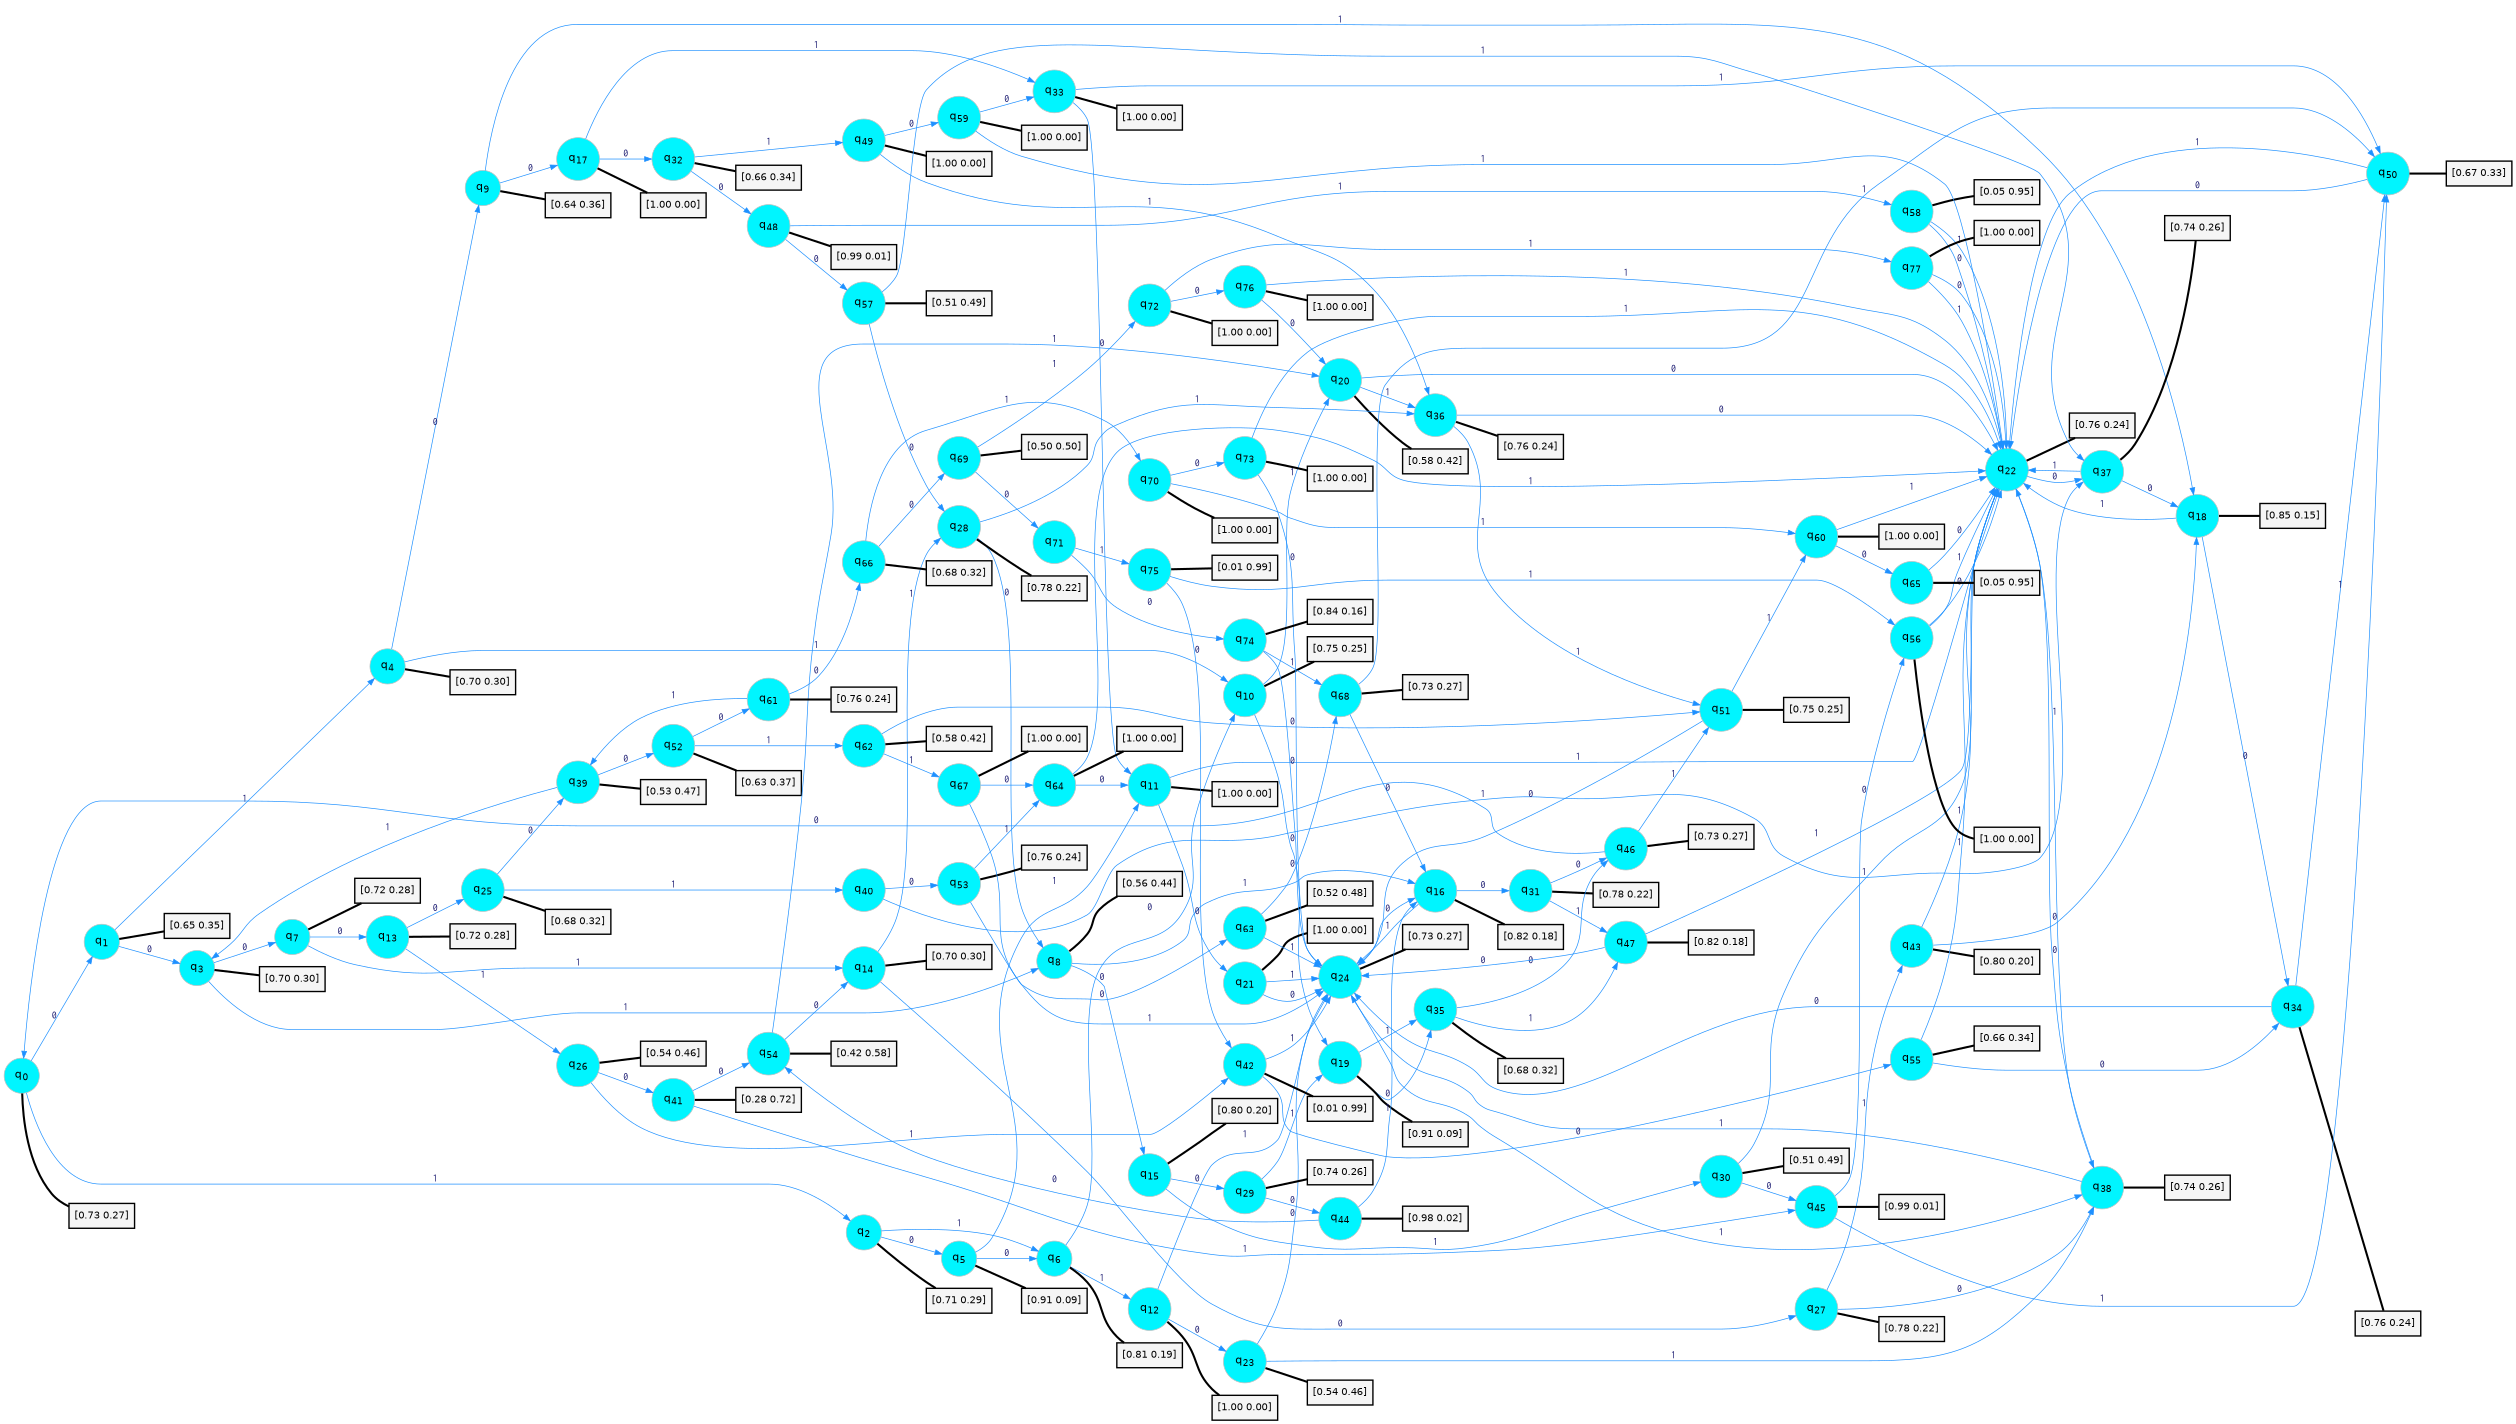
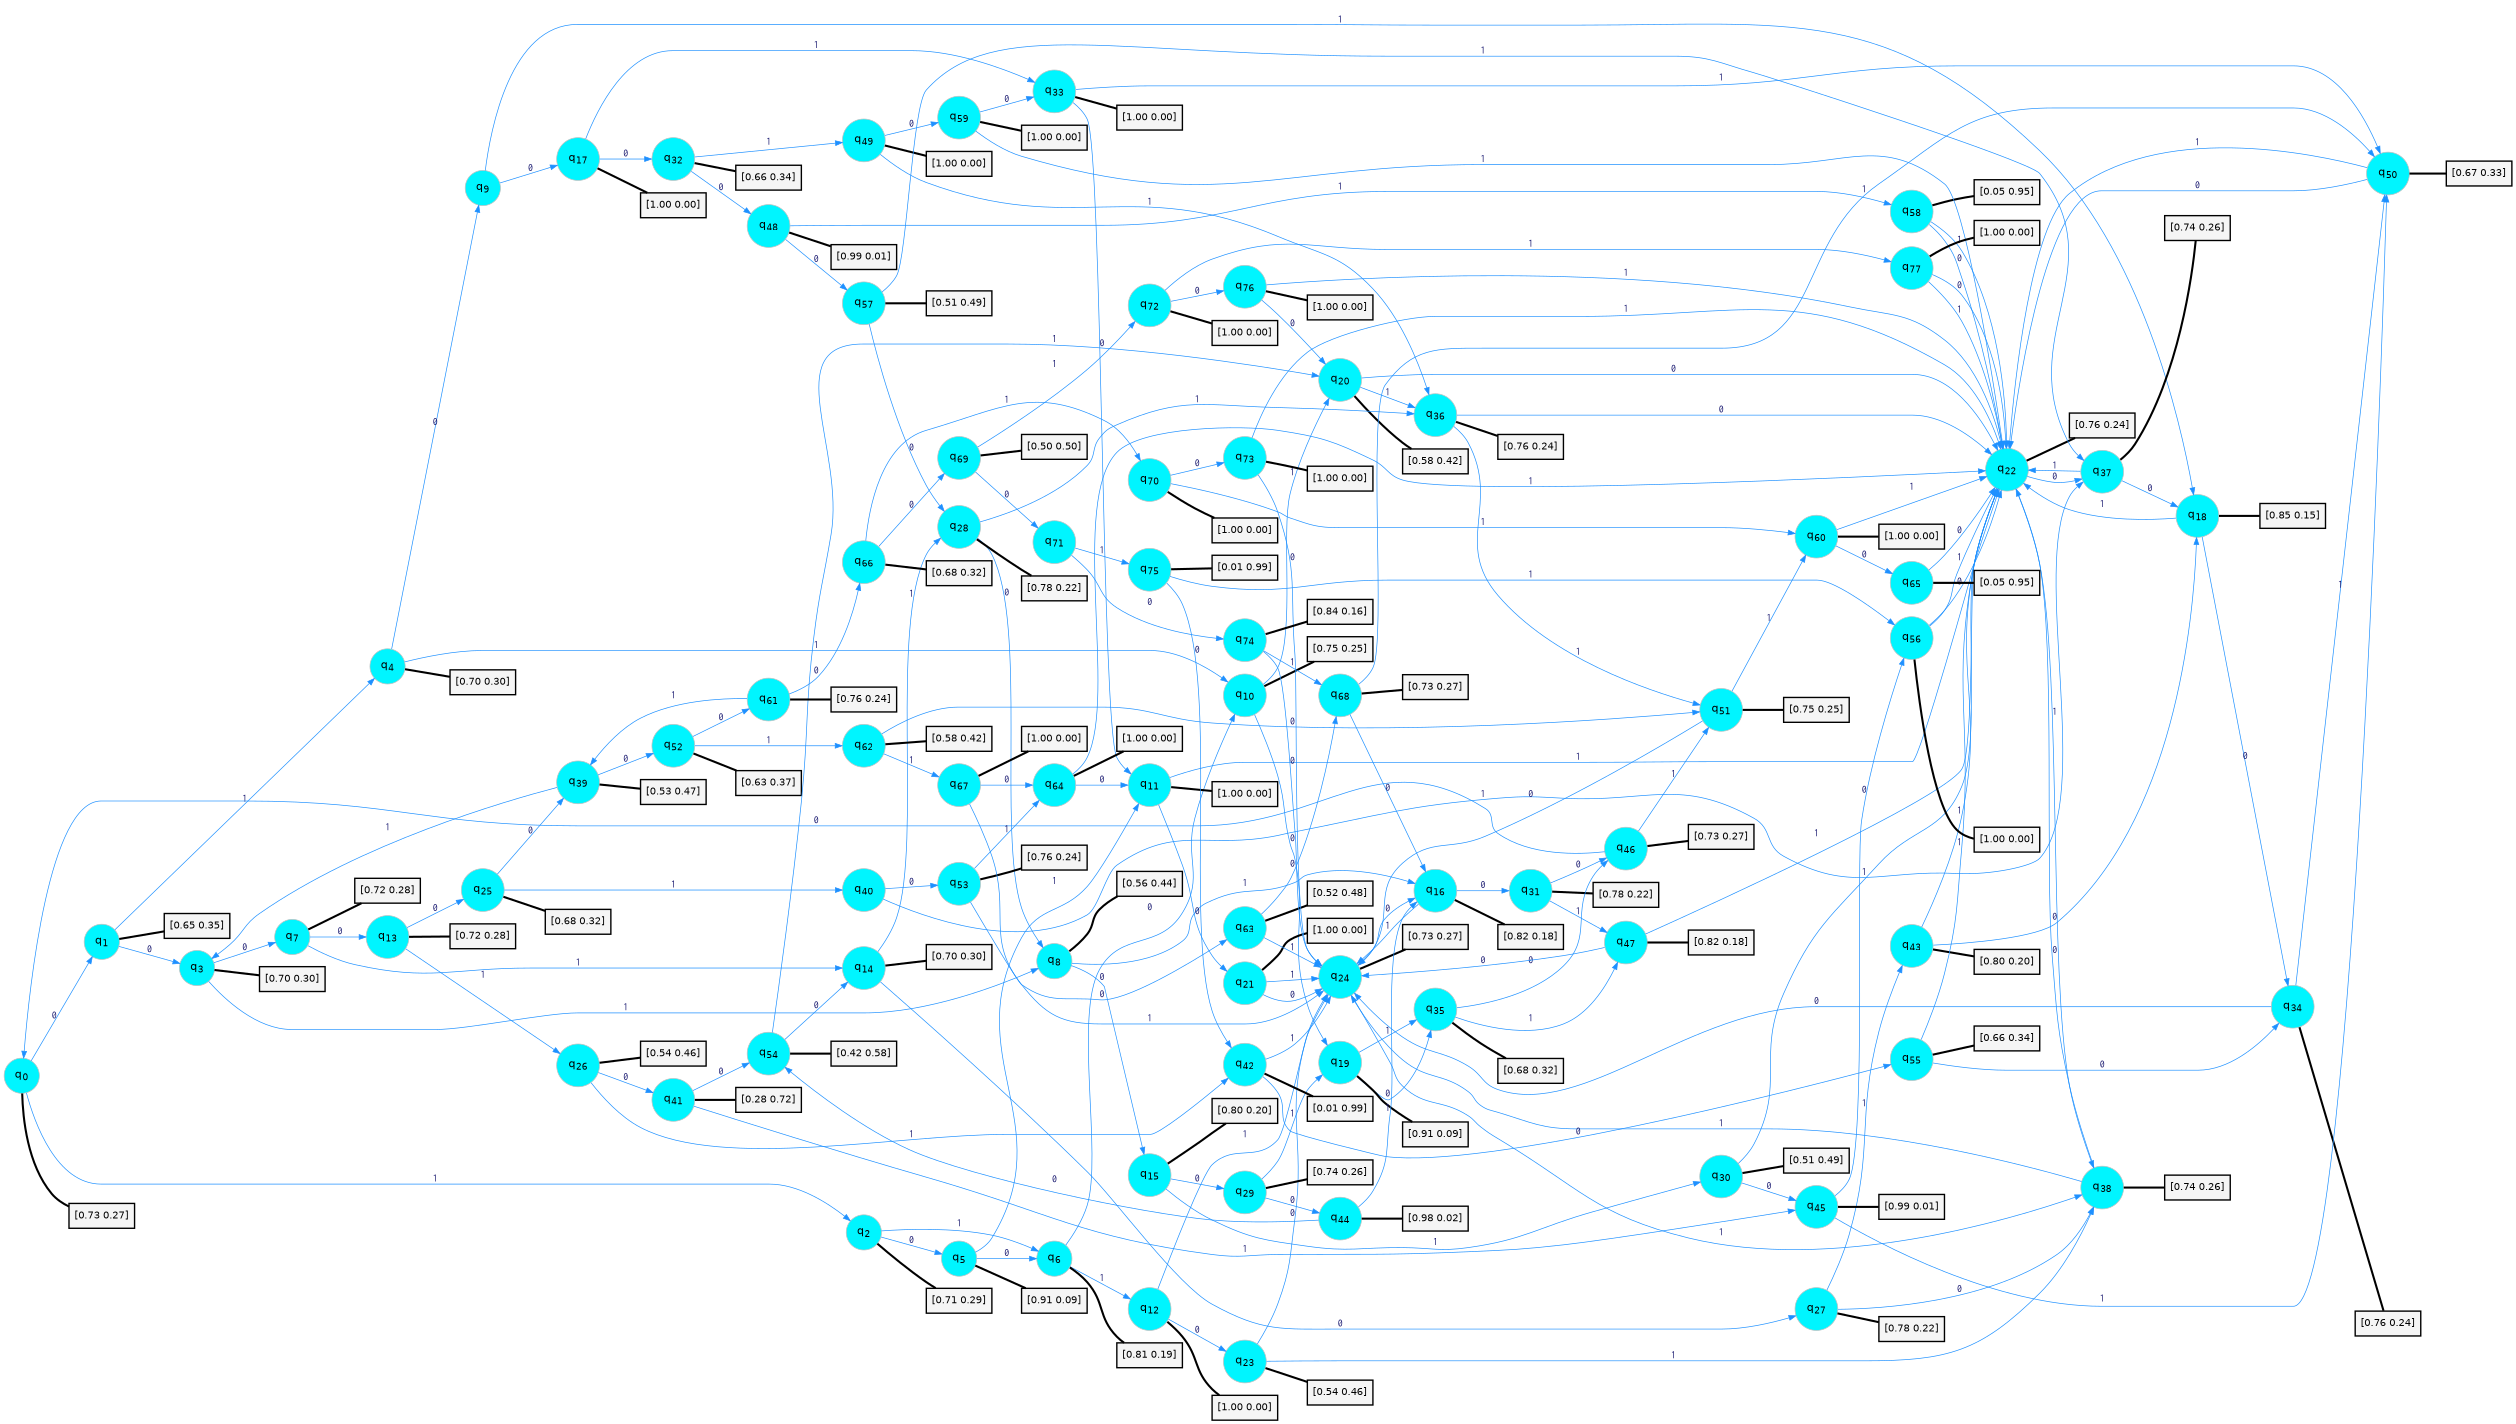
node "[0.64 0.36]": removed
